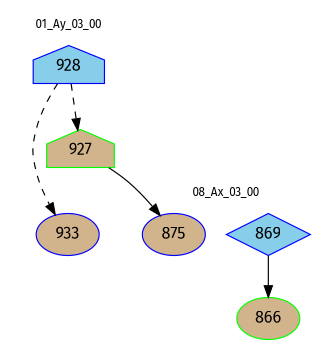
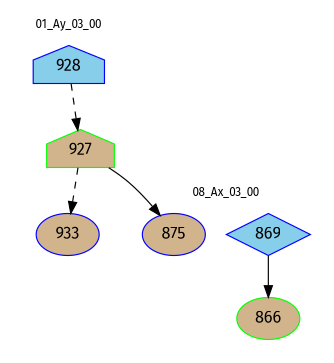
edge "928" -> "933": now "927" -> "933"
